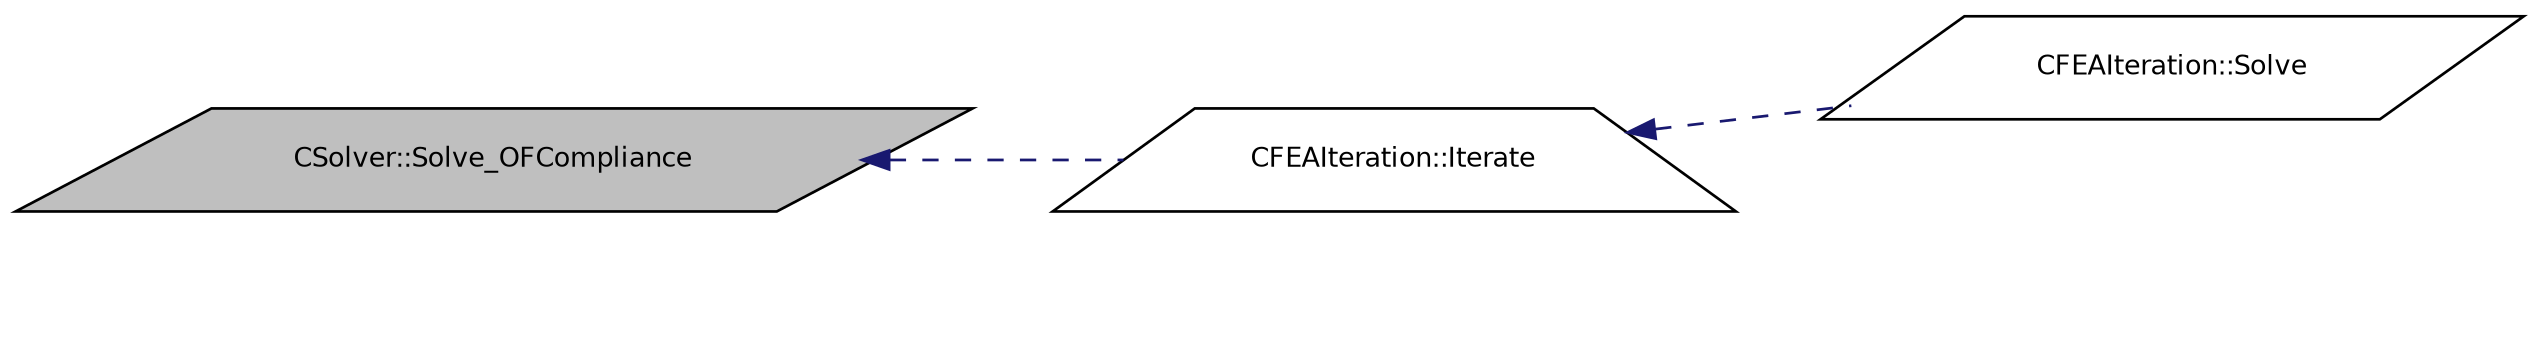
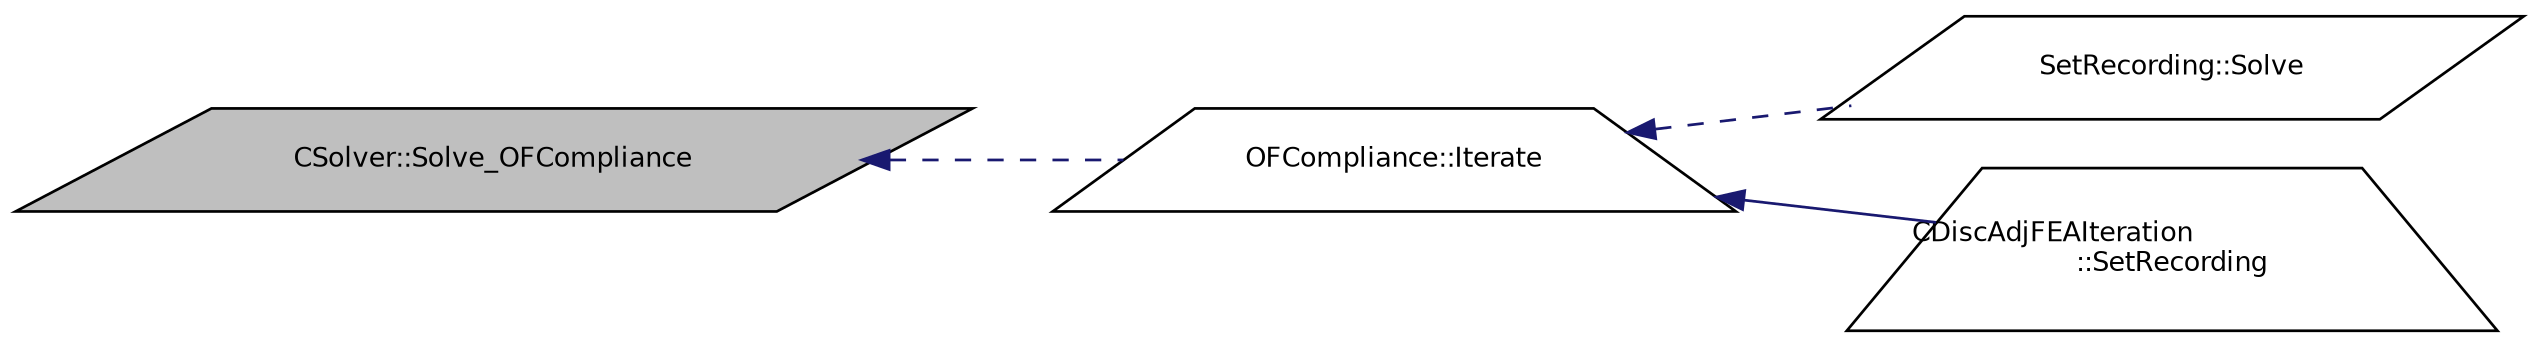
node "CFEAIteration::Solve": label "CFEAIteration::Solve" -> "SetRecording::Solve"
node "CFEAIteration::Iterate": label "CFEAIteration::Iterate" -> "OFCompliance::Iterate"
node "CDiscAdjFEAIteration ::SetRecording": added
